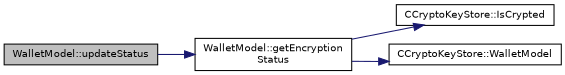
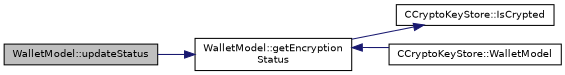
edge "WalletModel::getEncryption Status" -> "CCryptoKeyStore::WalletModel": reversed
